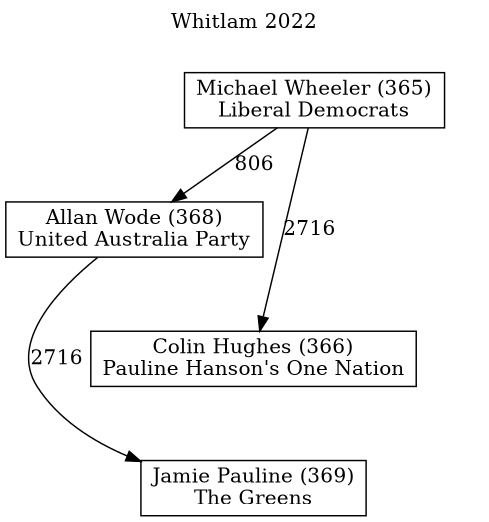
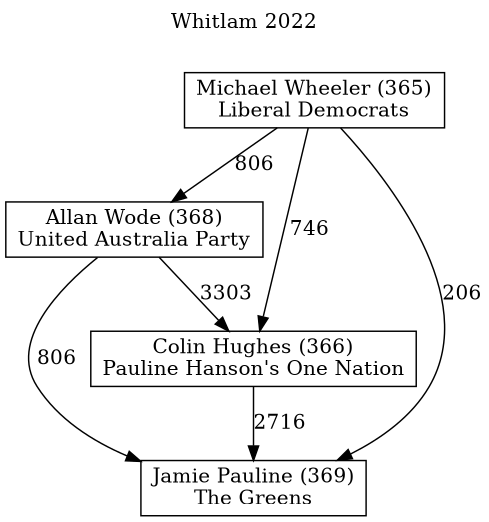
edge "Michael Wheeler (365) Liberal Democrats" -> "Colin Hughes (366) Pauline Hanson's One Nation": label "2716" -> "746"
edge "Allan Wode (368) United Australia Party" -> "Colin Hughes (366) Pauline Hanson's One Nation": added, label "3303"
edge "Michael Wheeler (365) Liberal Democrats" -> "Jamie Pauline (369) The Greens": added, label "206"
edge "Allan Wode (368) United Australia Party" -> "Jamie Pauline (369) The Greens": label "2716" -> "806"
edge "Colin Hughes (366) Pauline Hanson's One Nation" -> "Jamie Pauline (369) The Greens": added, label "2716"
